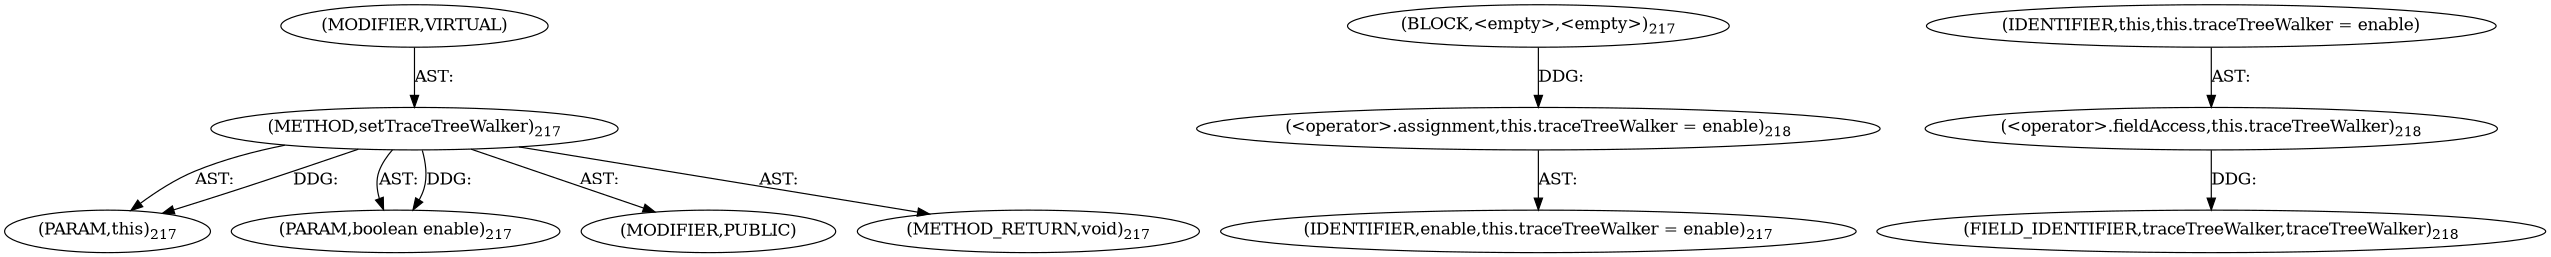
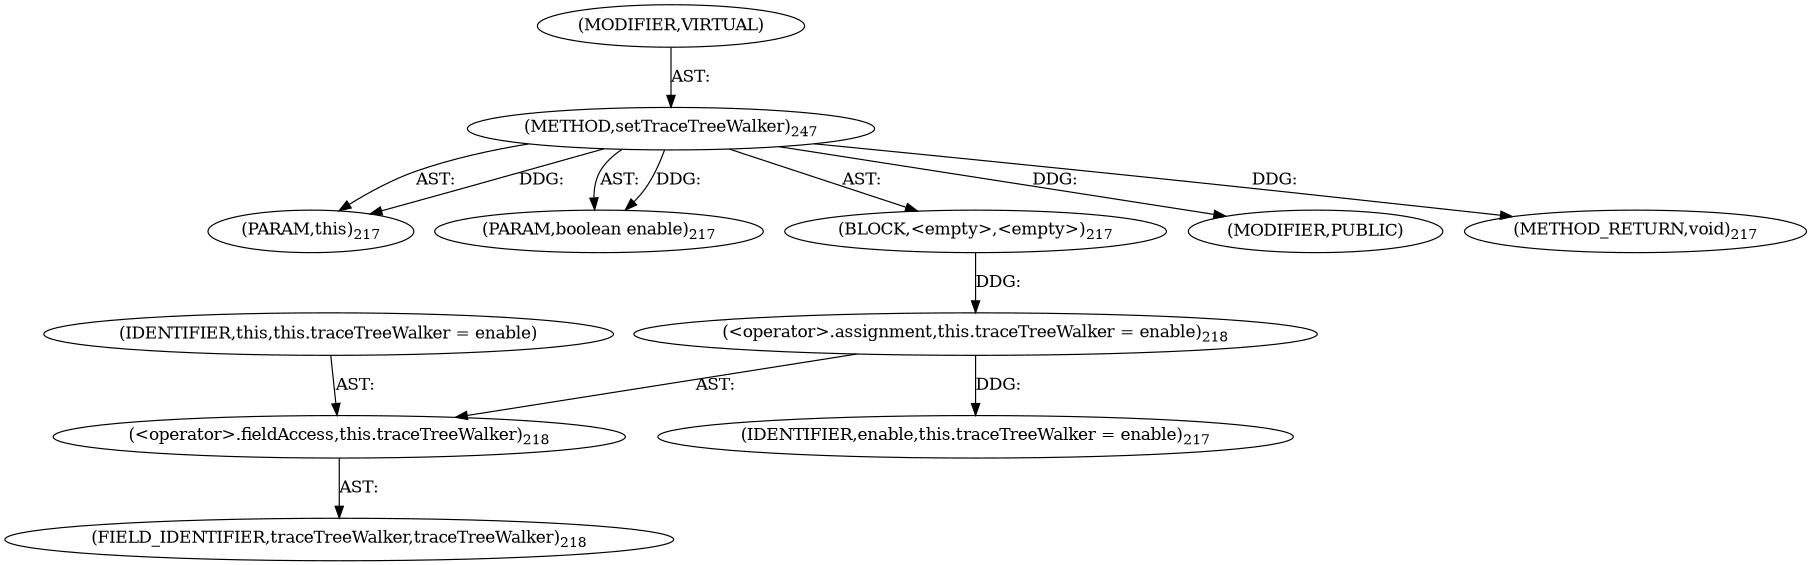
node "(METHOD,setTraceTreeWalker)": text "217" -> "247"
edge "(METHOD,setTraceTreeWalker)" -> "(BLOCK,<empty>,<empty>)": added, label "AST:"
edge "(METHOD,setTraceTreeWalker)" -> "(MODIFIER,PUBLIC)": label "AST: " -> "DDG: "
edge "(METHOD,setTraceTreeWalker)" -> "(METHOD_RETURN,void)": label "AST: " -> "DDG: "
edge "(<operator>.assignment,this.traceTreeWalker = enable)" -> "(IDENTIFIER,enable,this.traceTreeWalker = enable)": label "AST: " -> "DDG: "
edge "(<operator>.fieldAccess,this.traceTreeWalker)" -> "(FIELD_IDENTIFIER,traceTreeWalker,traceTreeWalker)": label "DDG: " -> "AST: "
edge "(<operator>.assignment,this.traceTreeWalker = enable)" -> "(<operator>.fieldAccess,this.traceTreeWalker)": added, label "AST:"
